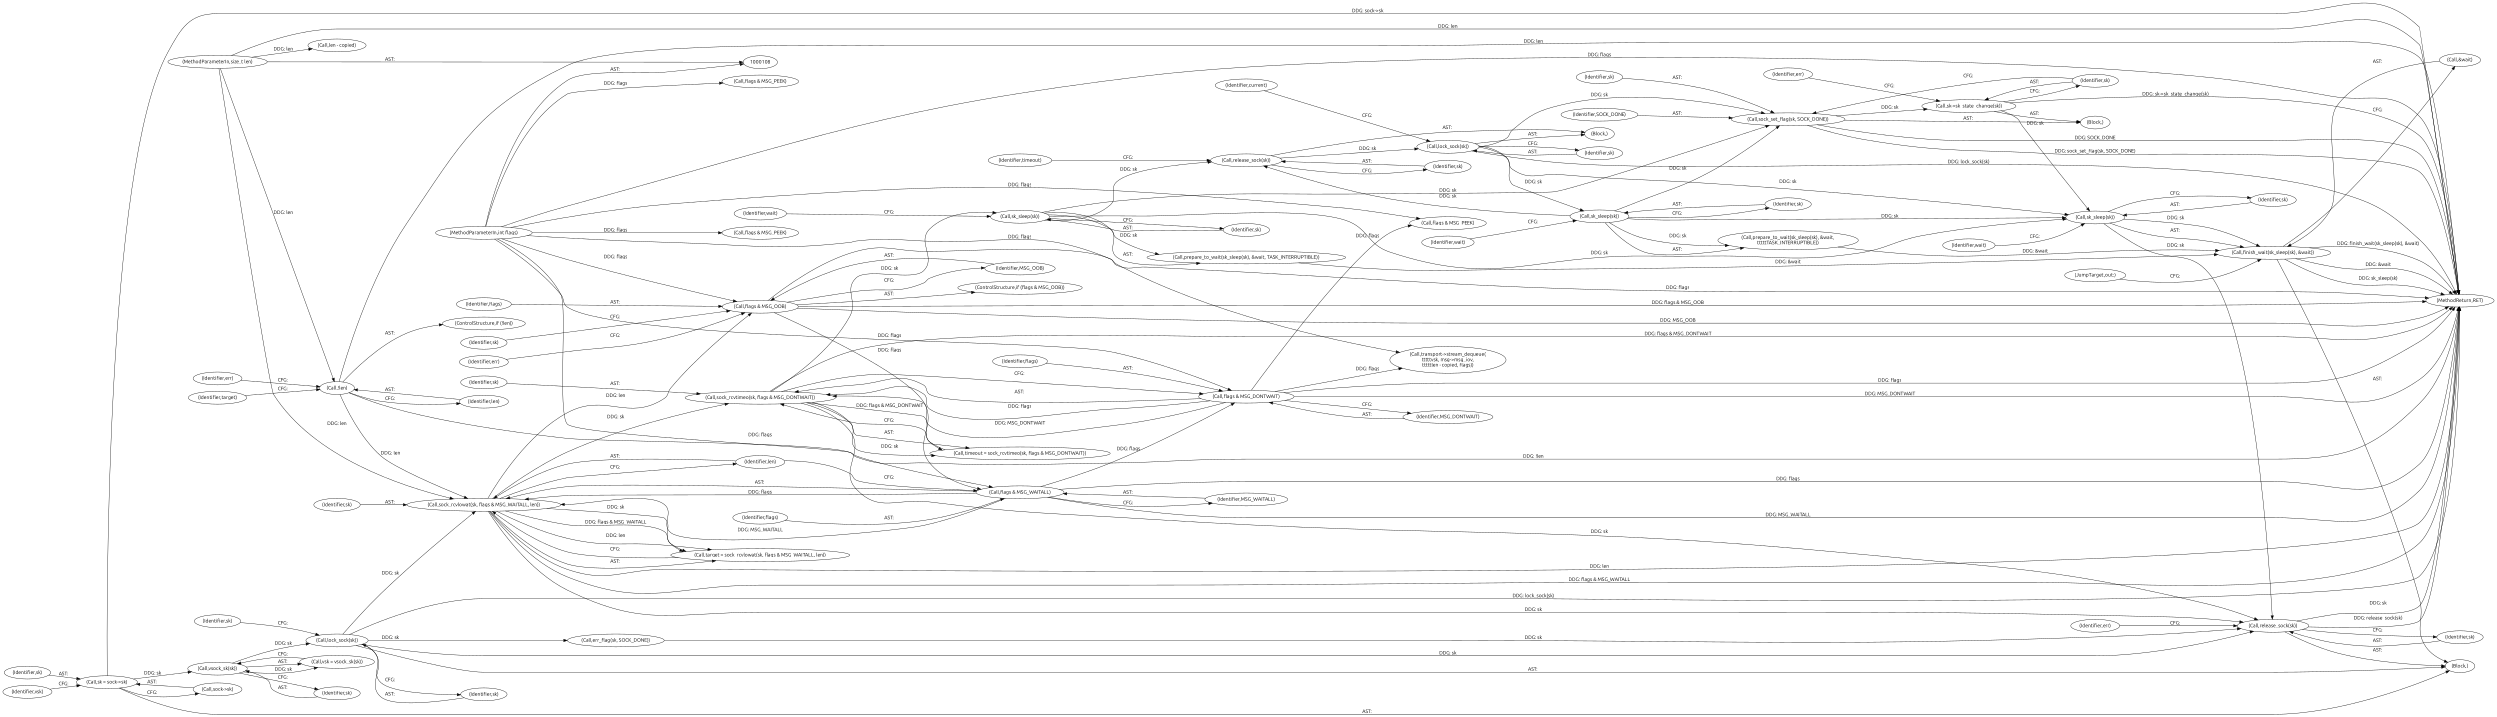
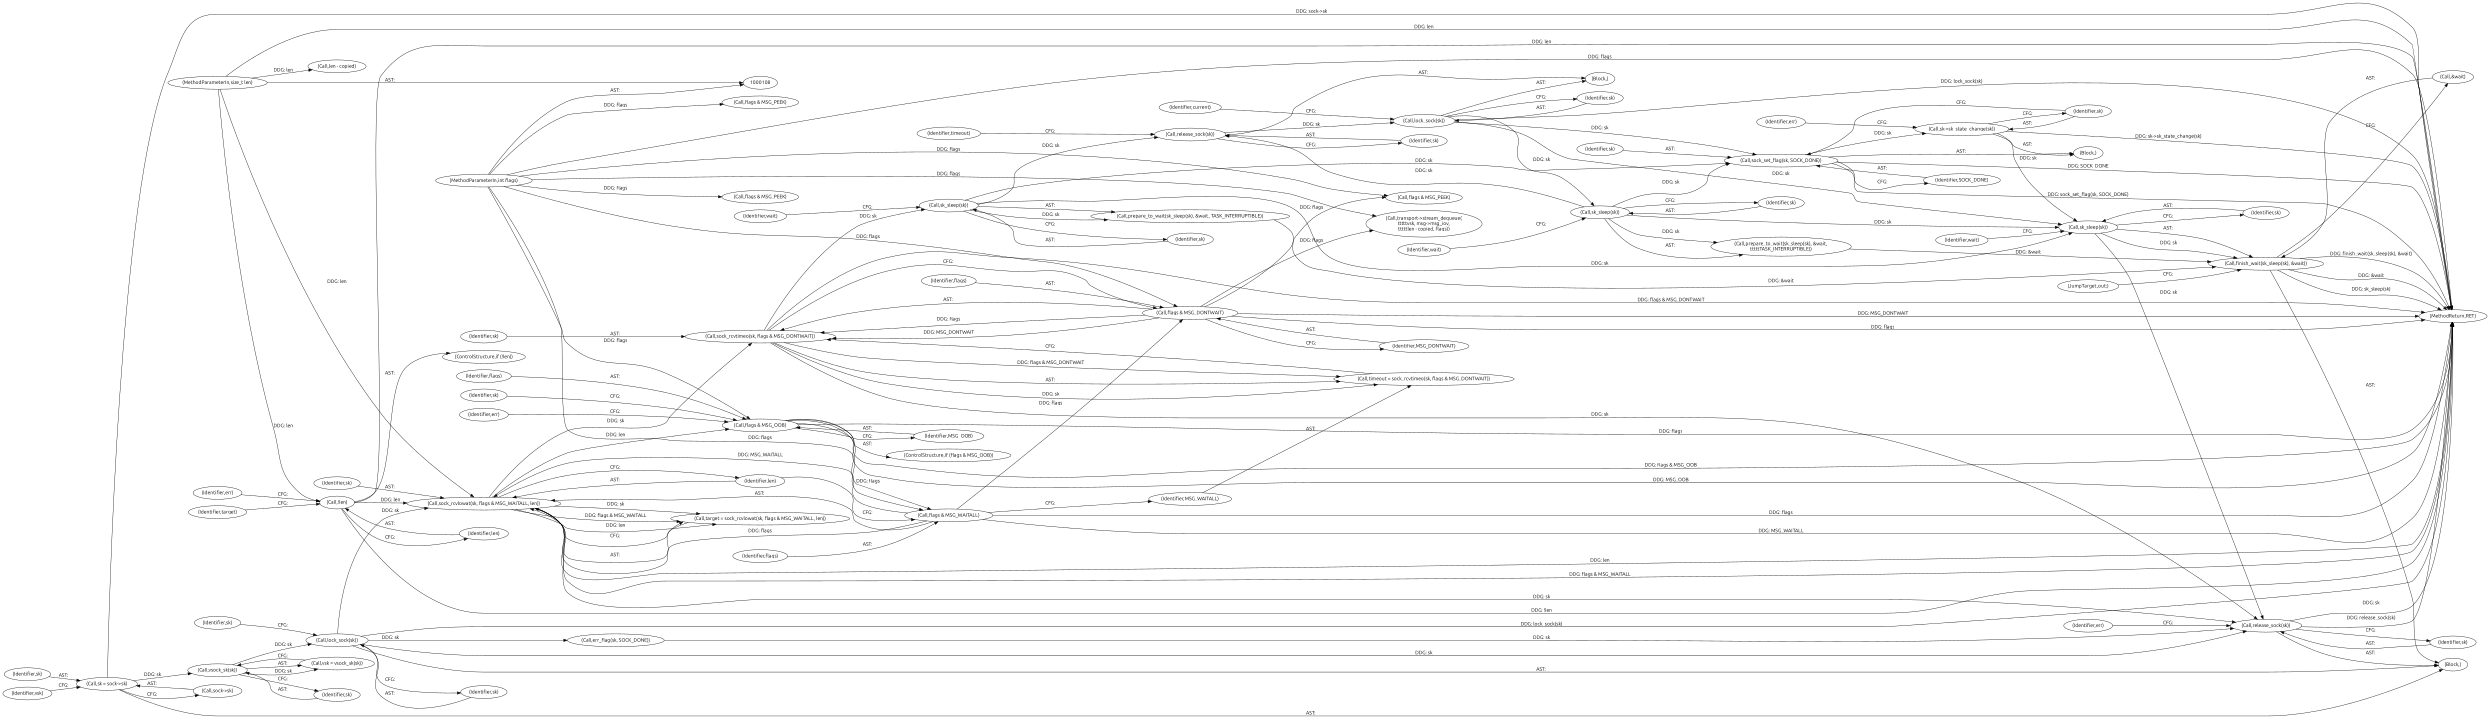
edge "(Call,sock_set_flag(sk, SOCK_DONE))" -> "(Identifier,SOCK_DONE)": added, label "CFG:"
edge "(Identifier,MSG_WAITALL)" -> "(Call,flags & MSG_WAITALL)": now "(Identifier,MSG_WAITALL)" -> "(Call,timeout = sock_rcvtimeo(sk, flags & MSG_DONTWAIT))"
